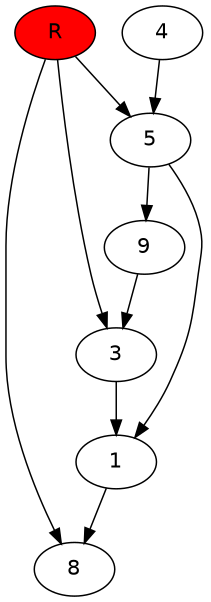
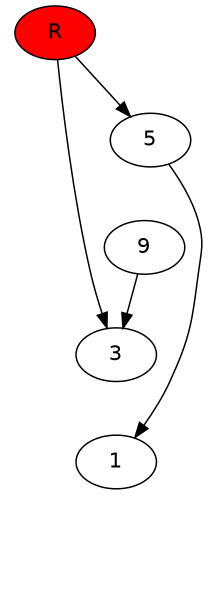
node "4": removed
edge "5" -> "9": removed
edge "3" -> "1": removed
node "8": removed
